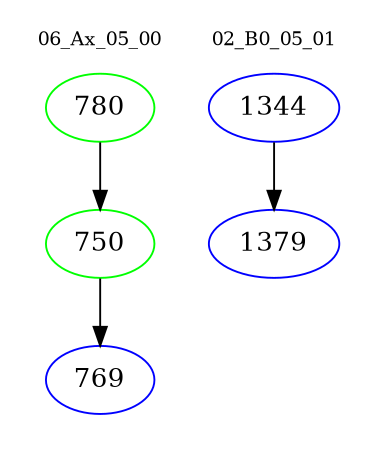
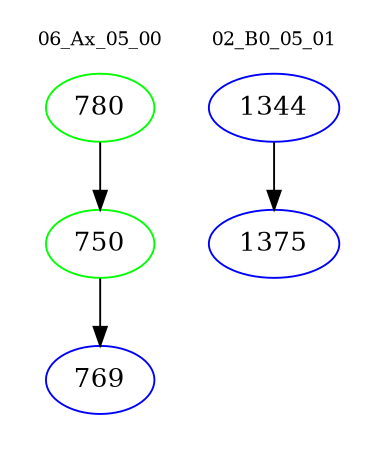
node "1379": label "1379" -> "1375"
